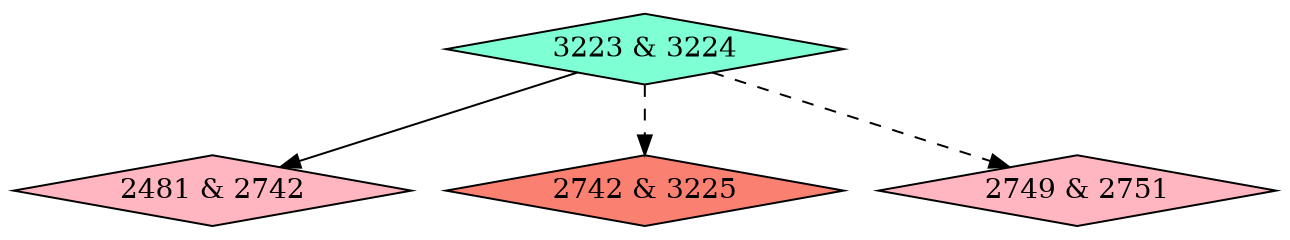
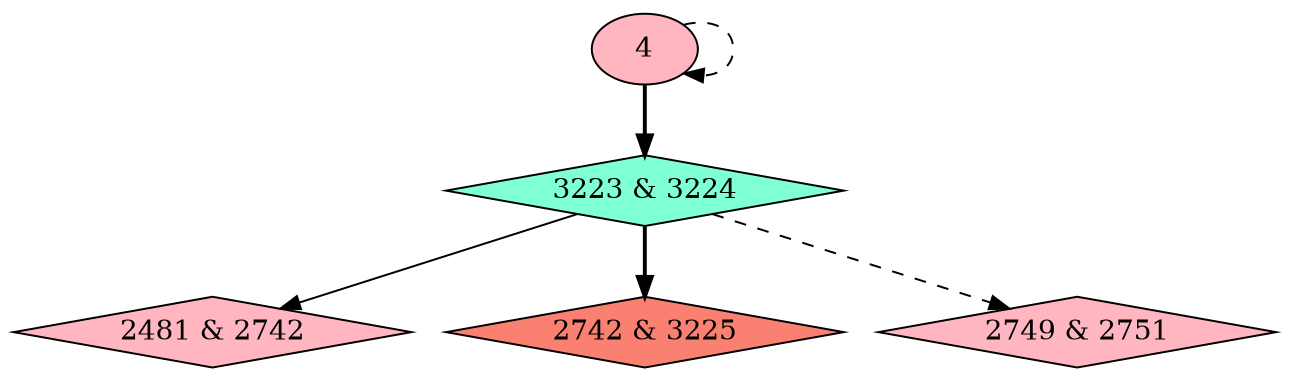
node "4": added
edge "3223 & 3224" -> "2742 & 3225": style dashed -> bold
